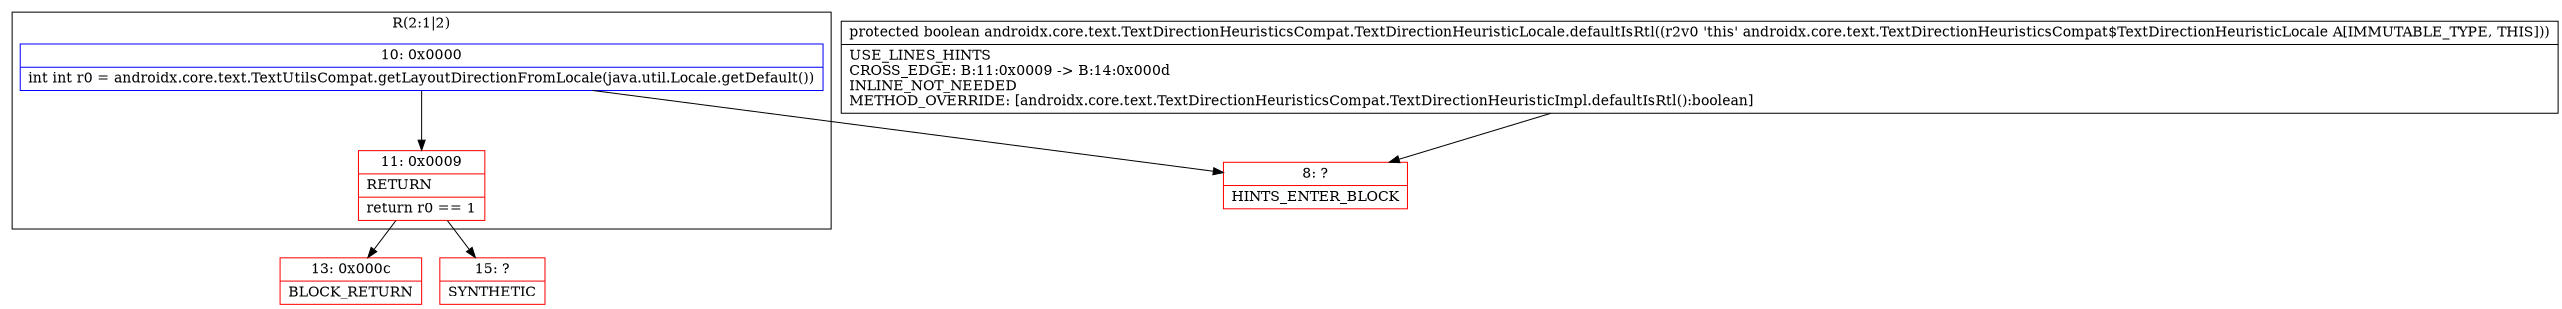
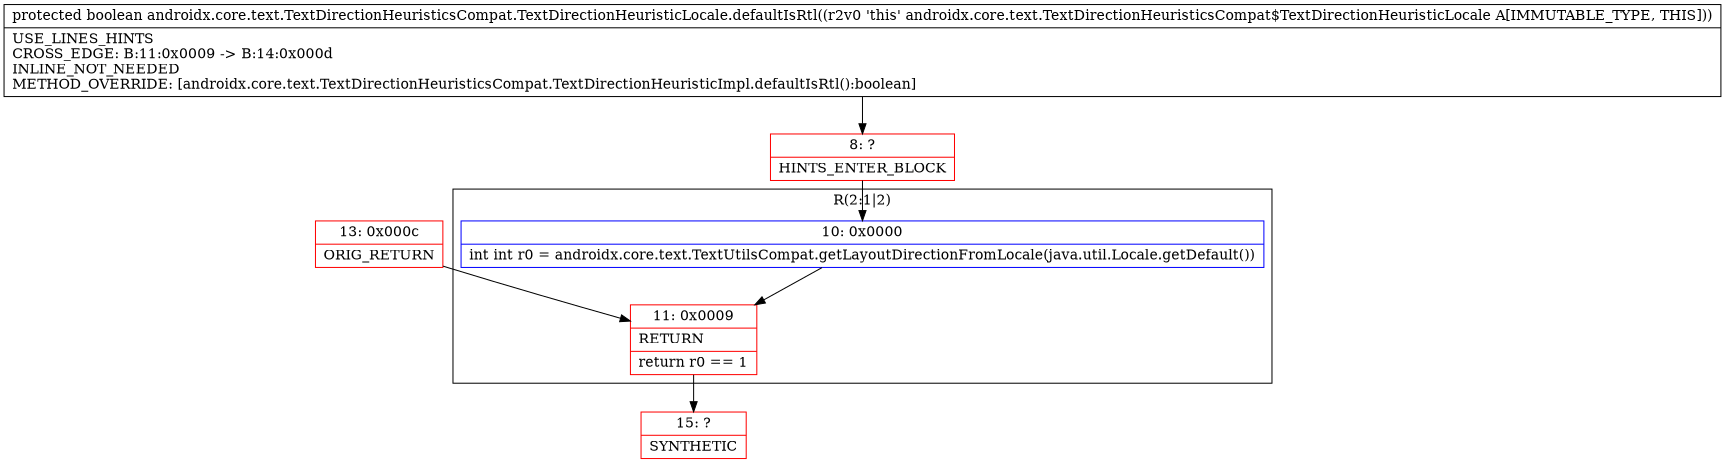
edge "10: 0x0000" -> "8: ?": reversed
edge "11: 0x0009" -> "13: 0x000c": reversed
node "13: 0x000c": text "BLOCK_RETURN" -> "ORIG_RETURN"
